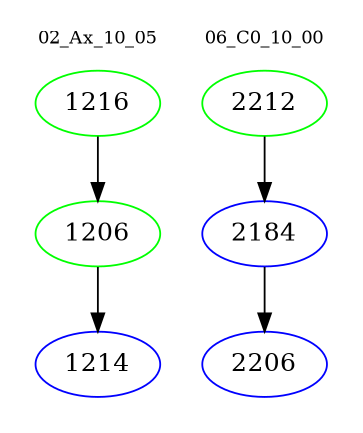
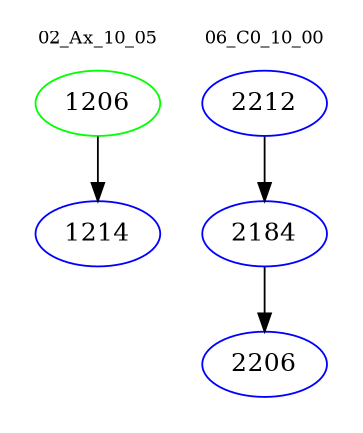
node "1216": removed
node "2212": color green -> blue
